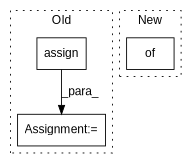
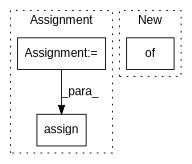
cluster "Old": label "Old" -> "Assignment"
edge "assign" -> "Assignment:=": reversed
